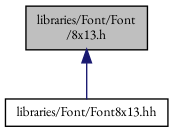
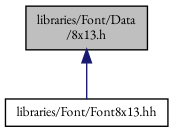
node "libraries/Font/Font /8x13.h": label "libraries/Font/Font /8x13.h" -> "libraries/Font/Data /8x13.h"
